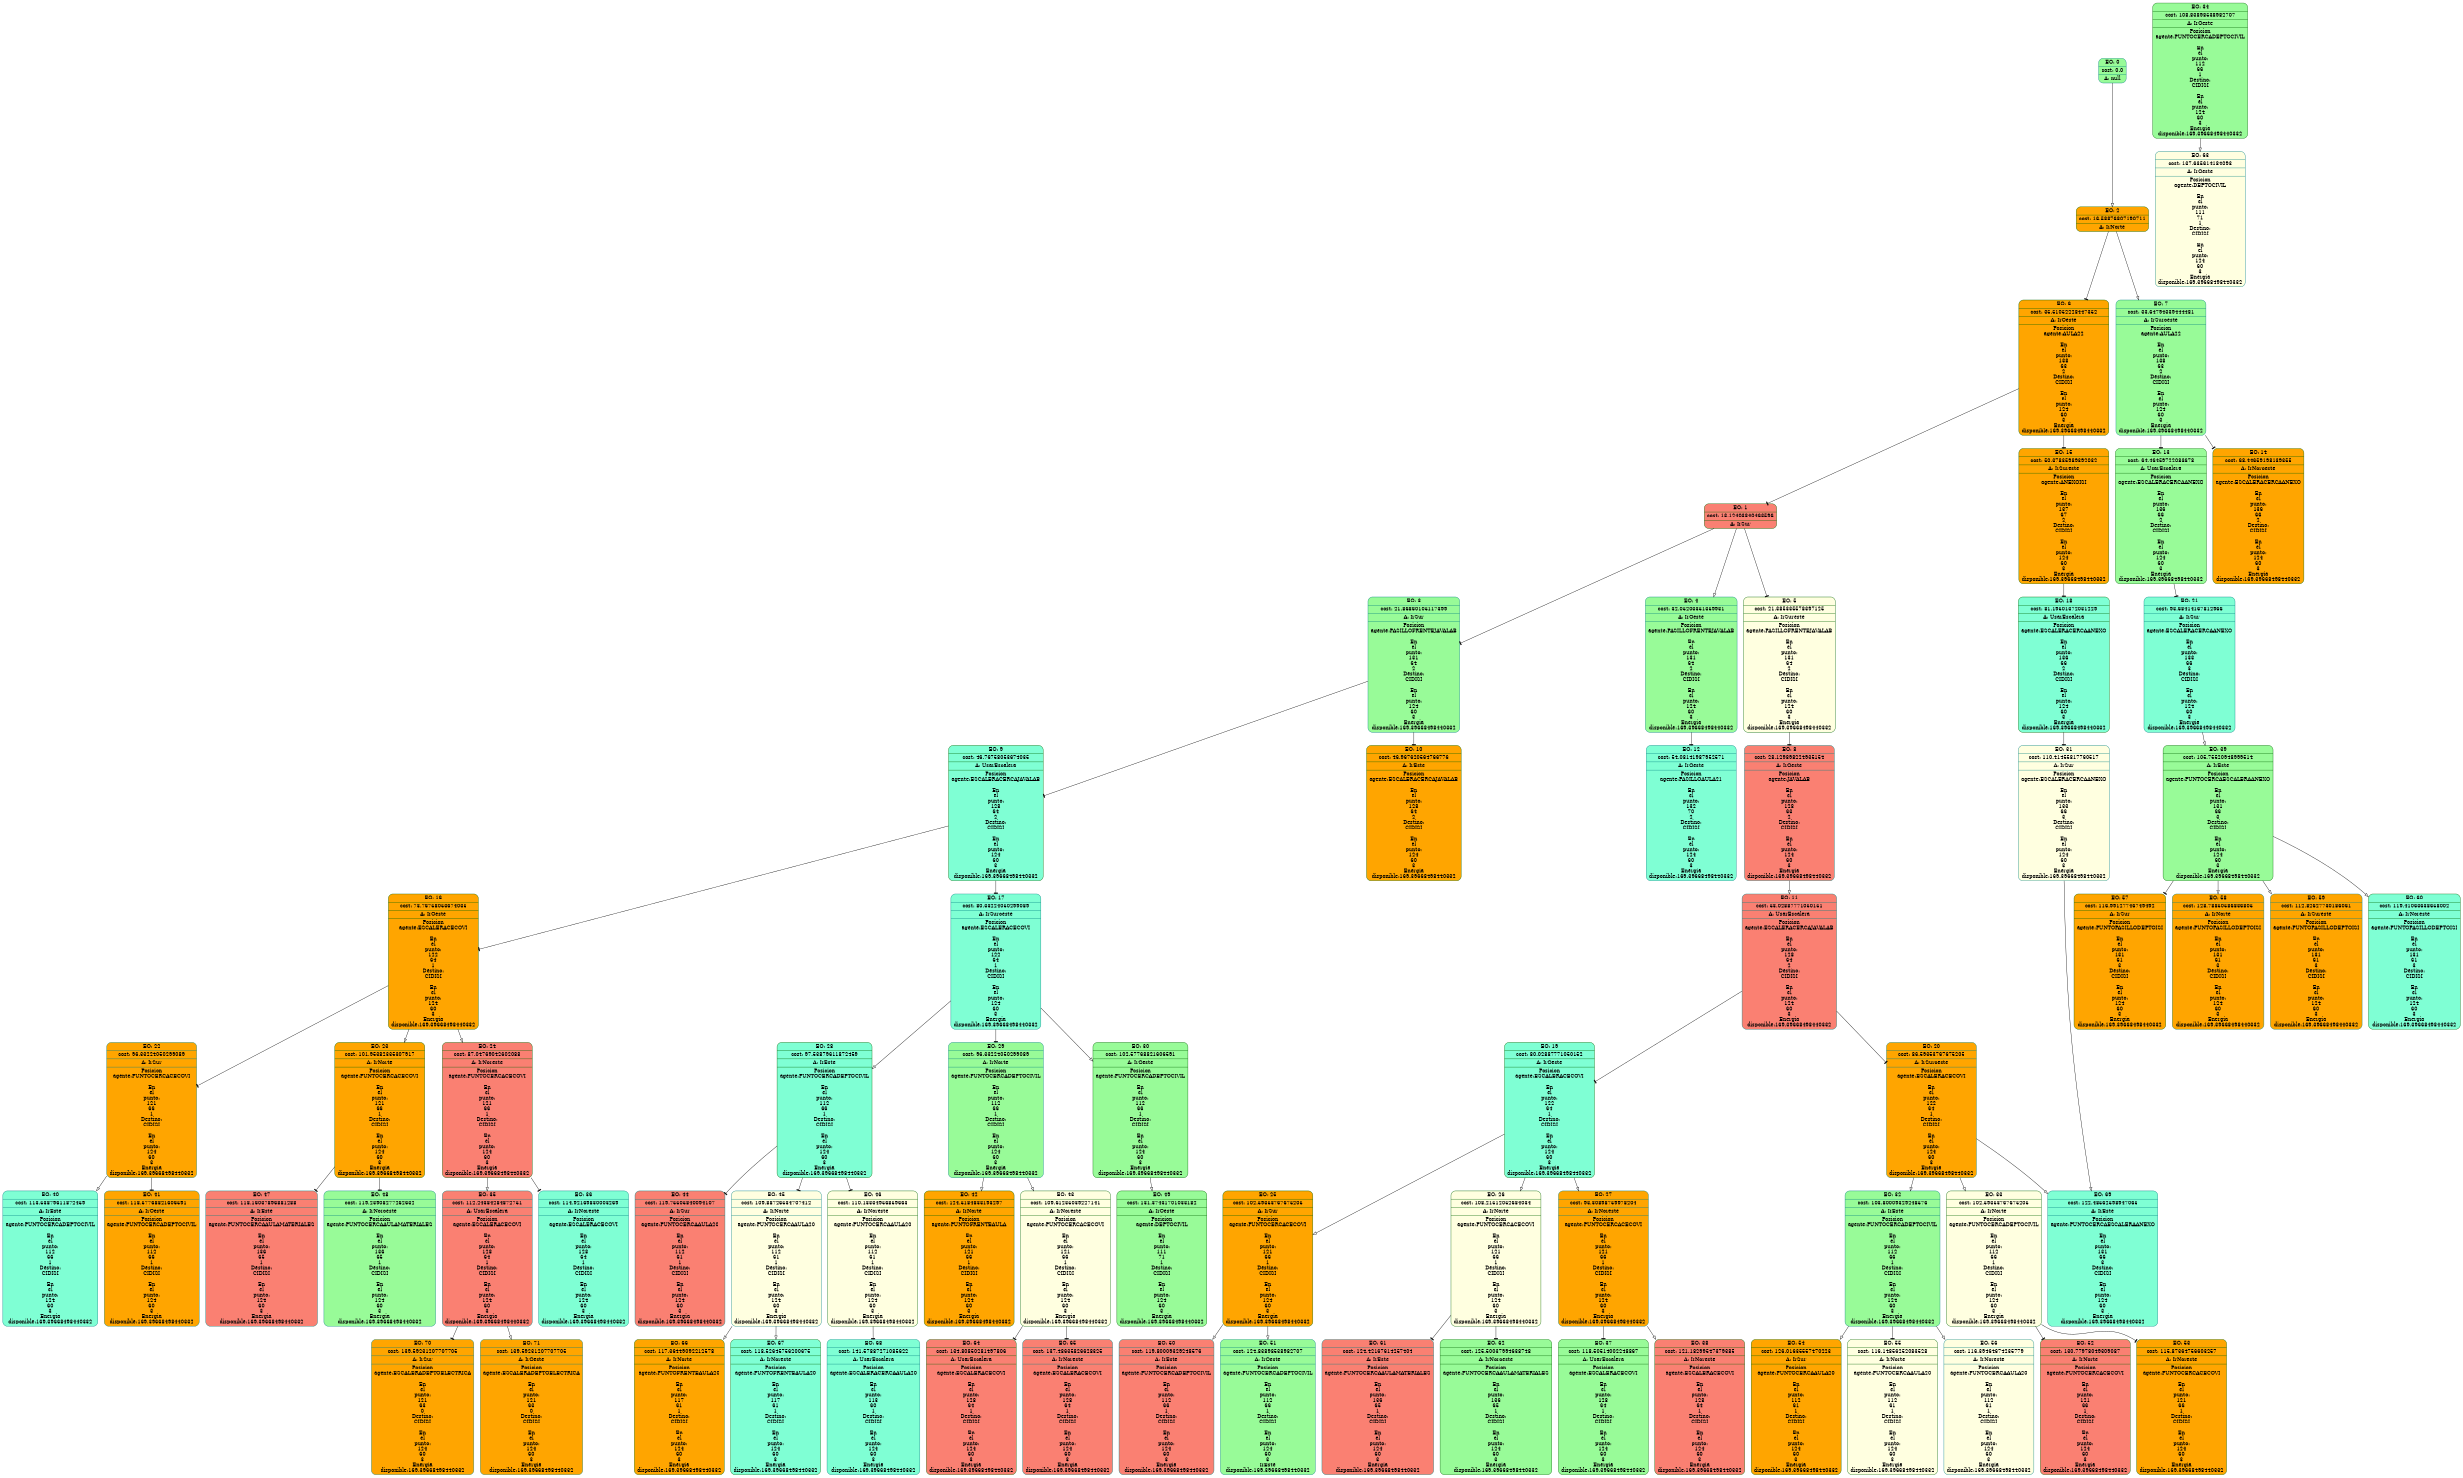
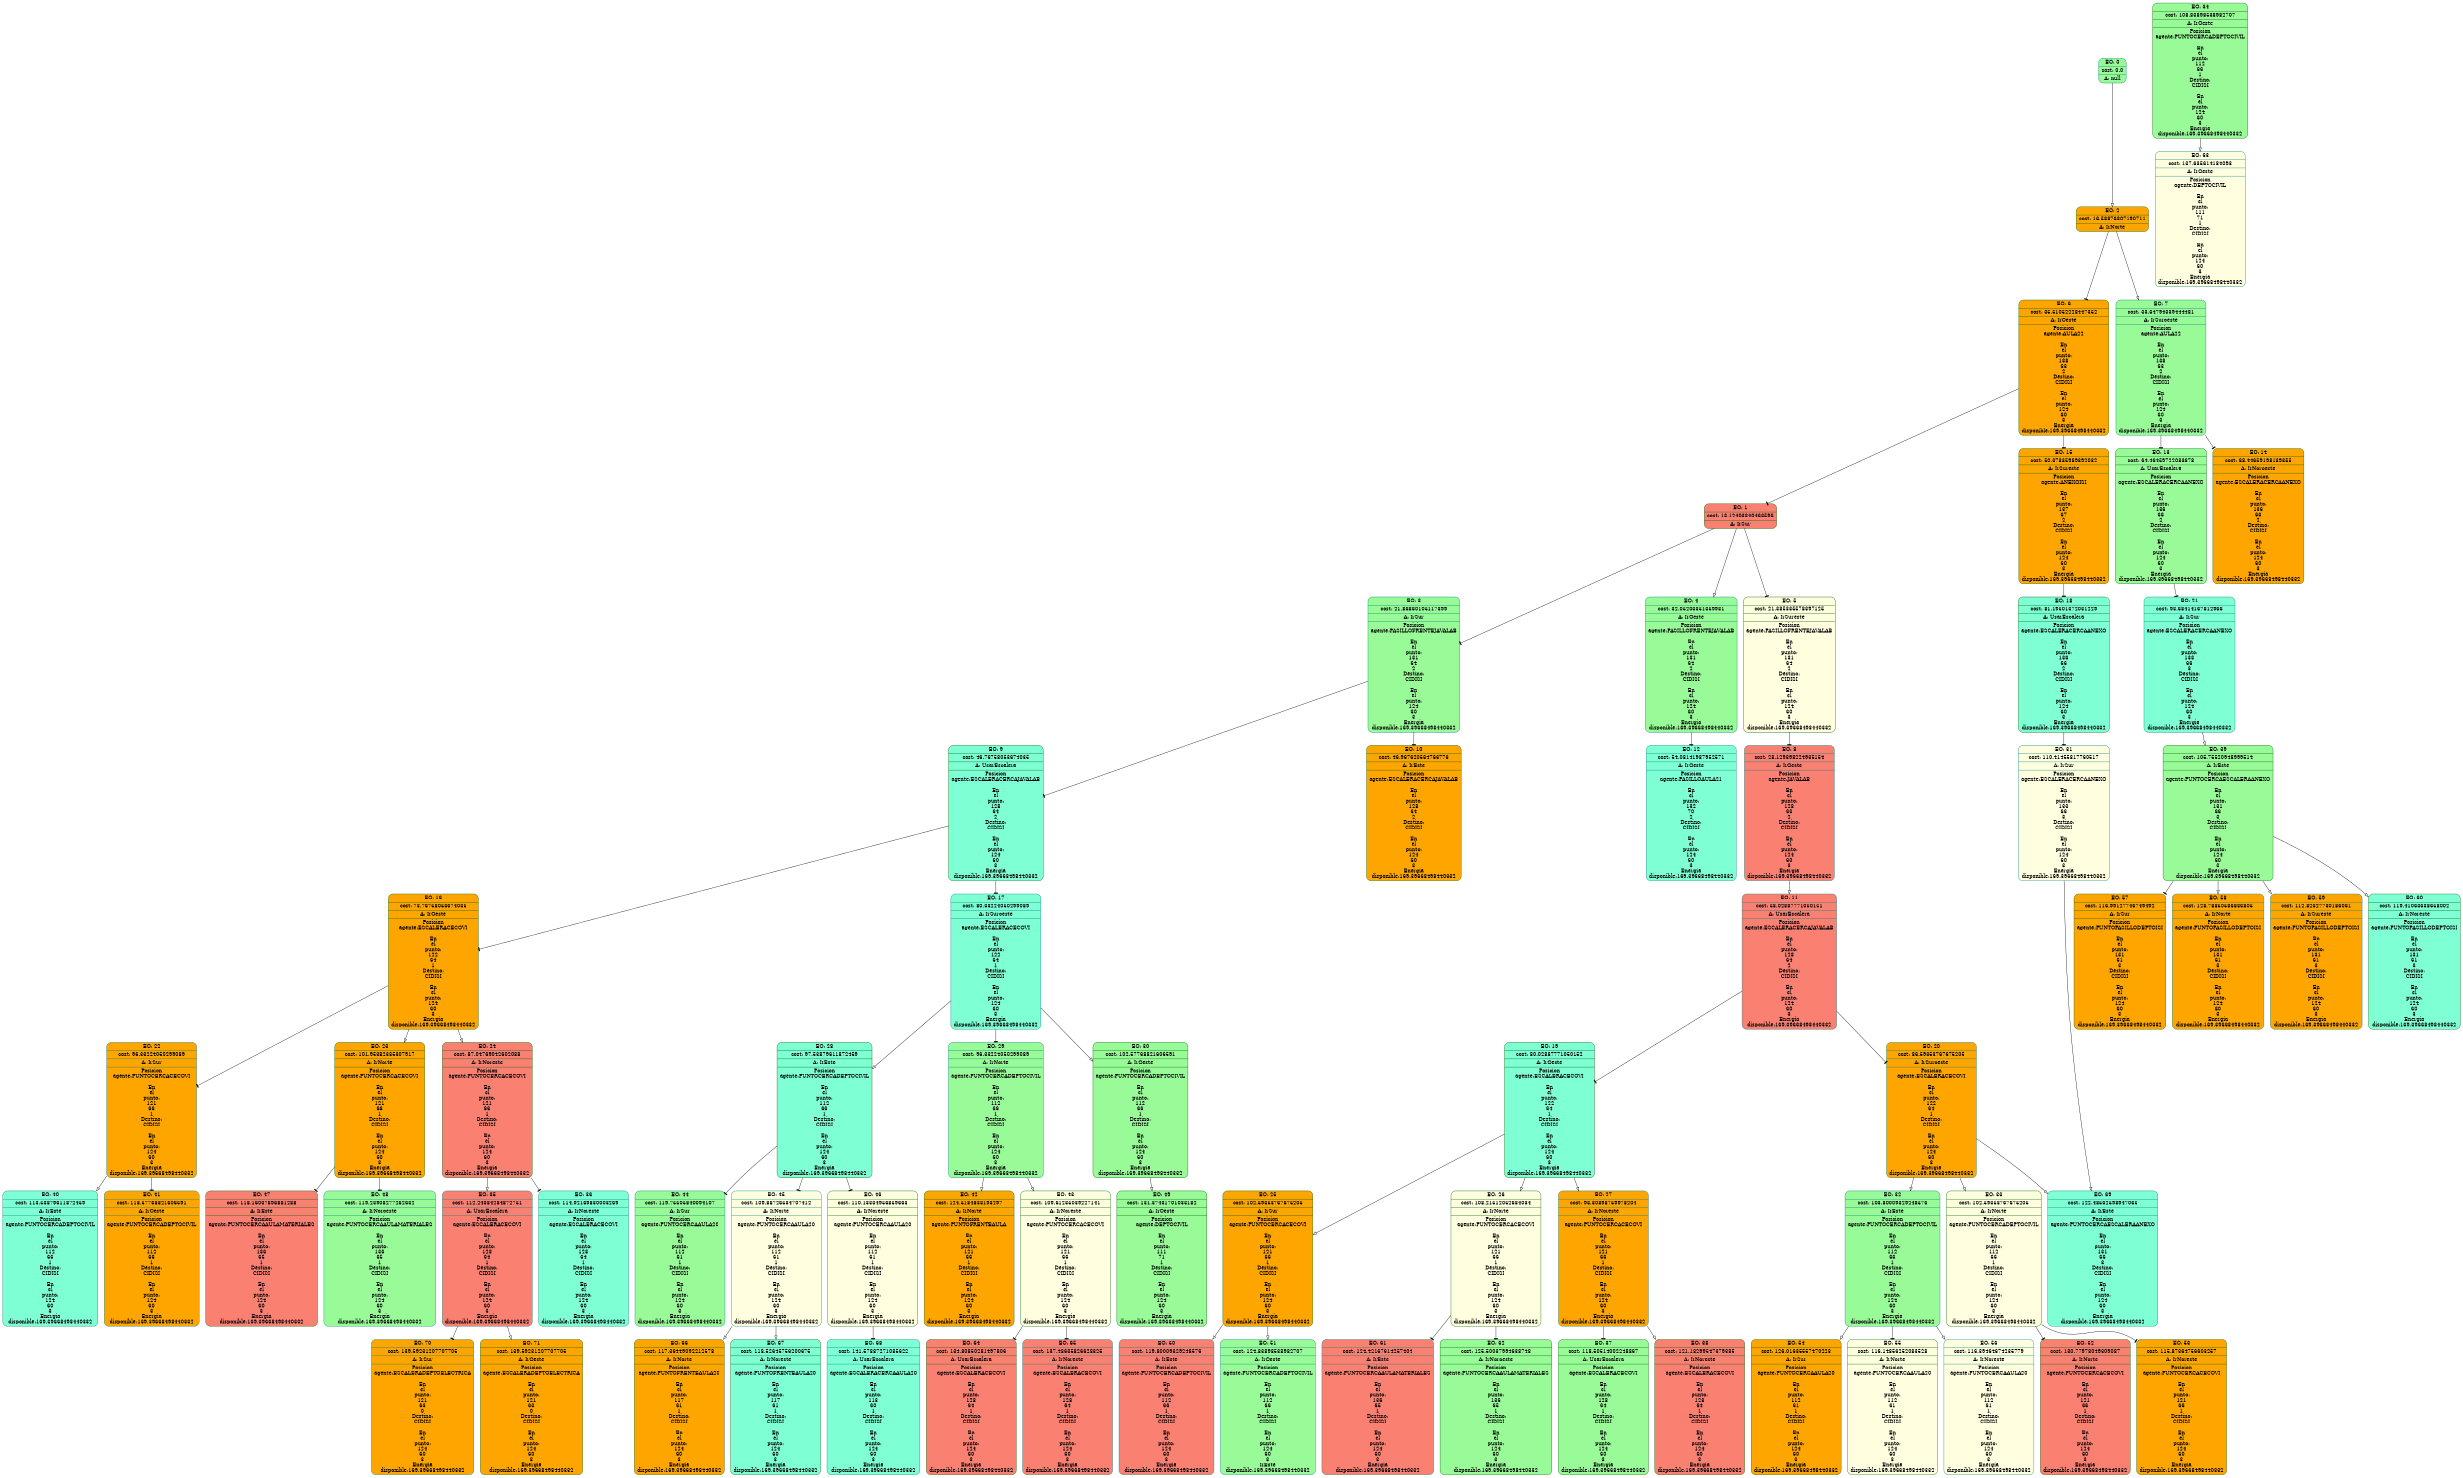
node "EO: 47": color teal -> darkgreen
node "EO: 44": fillcolor salmon -> palegreen
node "EO: 71": color teal -> darkgreen
